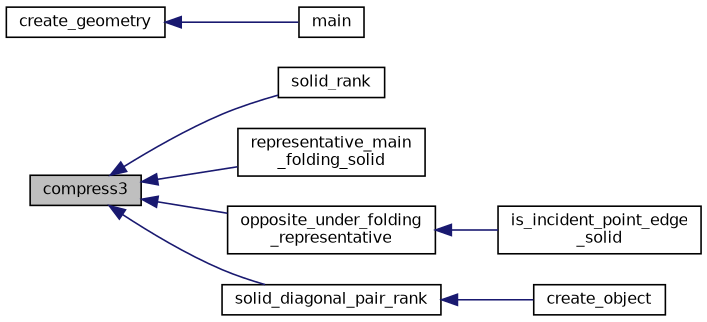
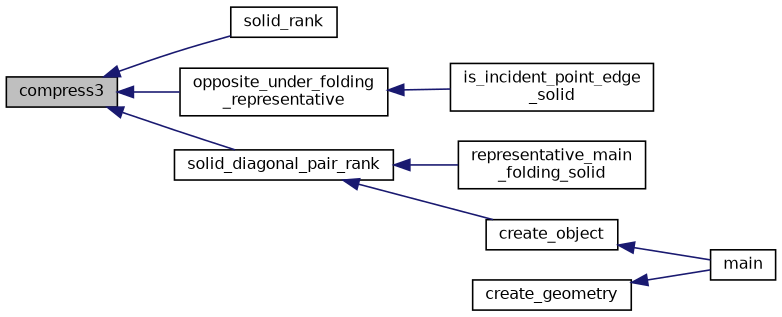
edge "representative_main _folding_solid" -> "compress3": now "representative_main _folding_solid" -> "solid_diagonal_pair_rank"
edge "main" -> "create_object": added
